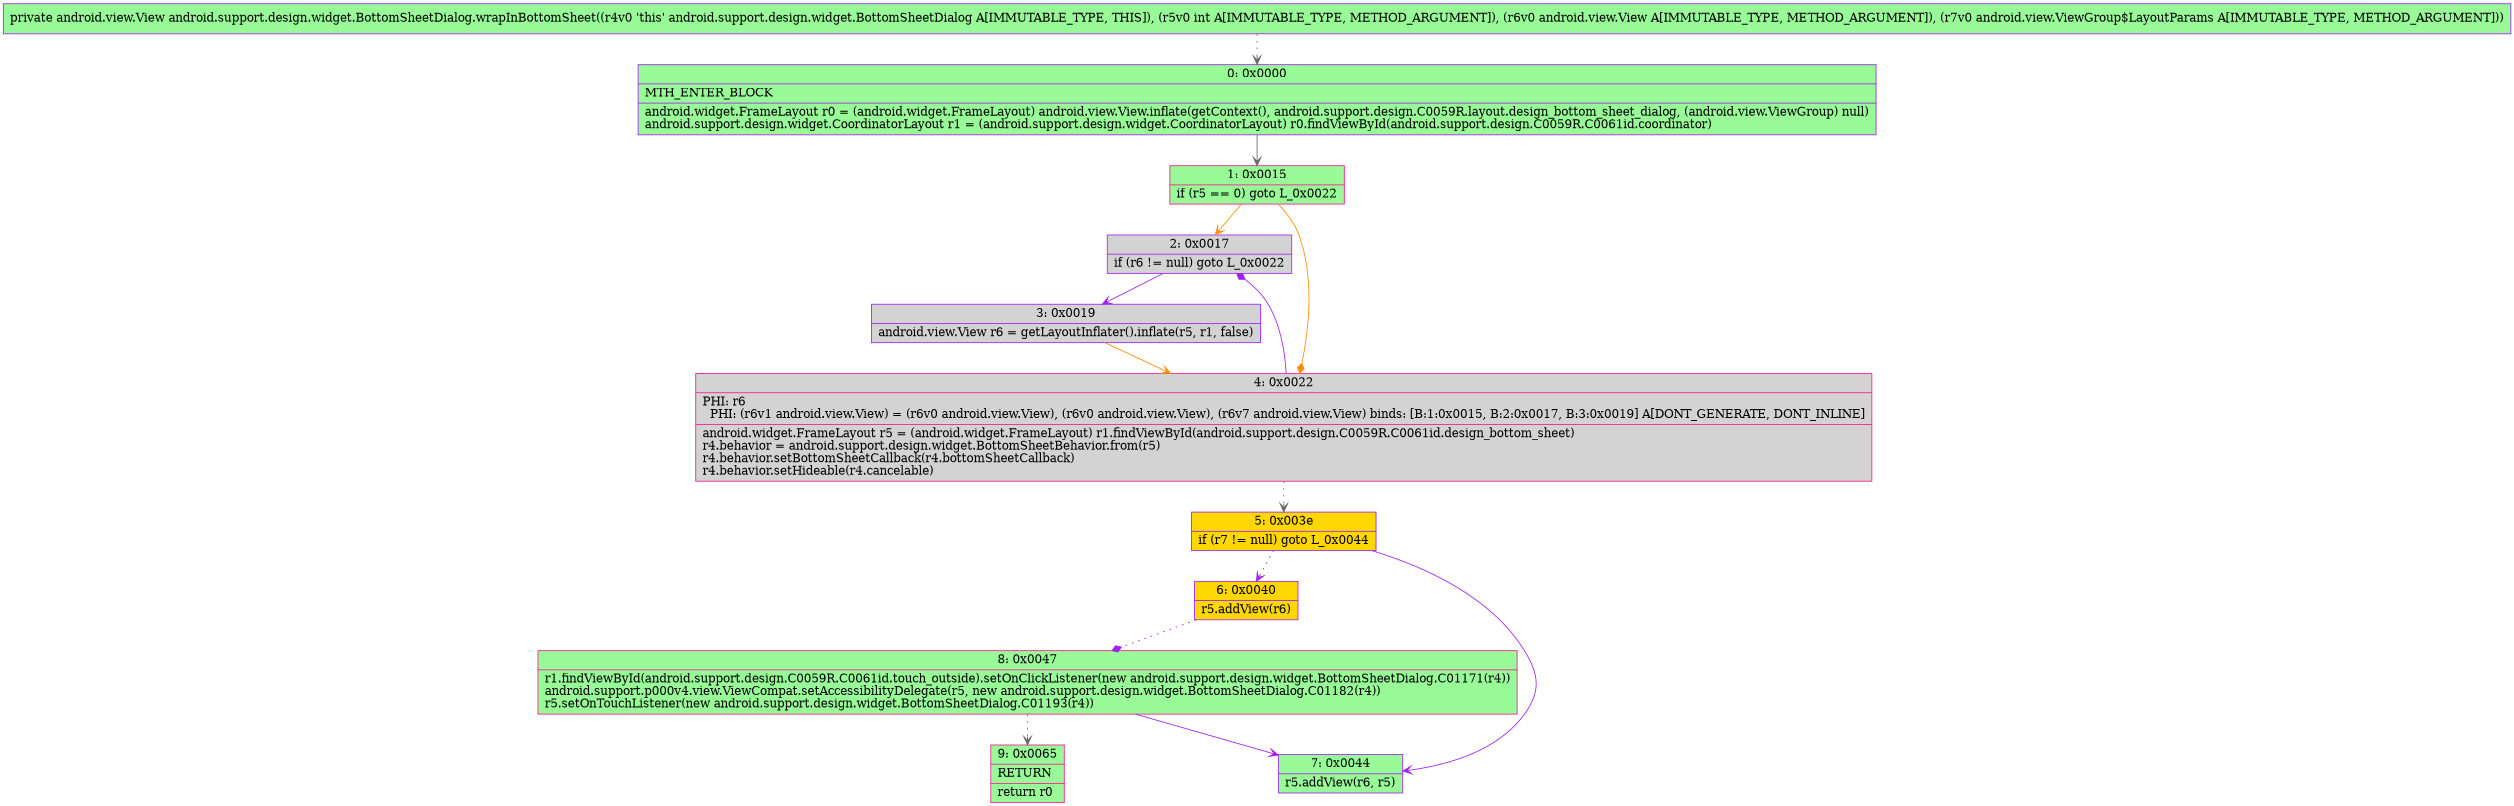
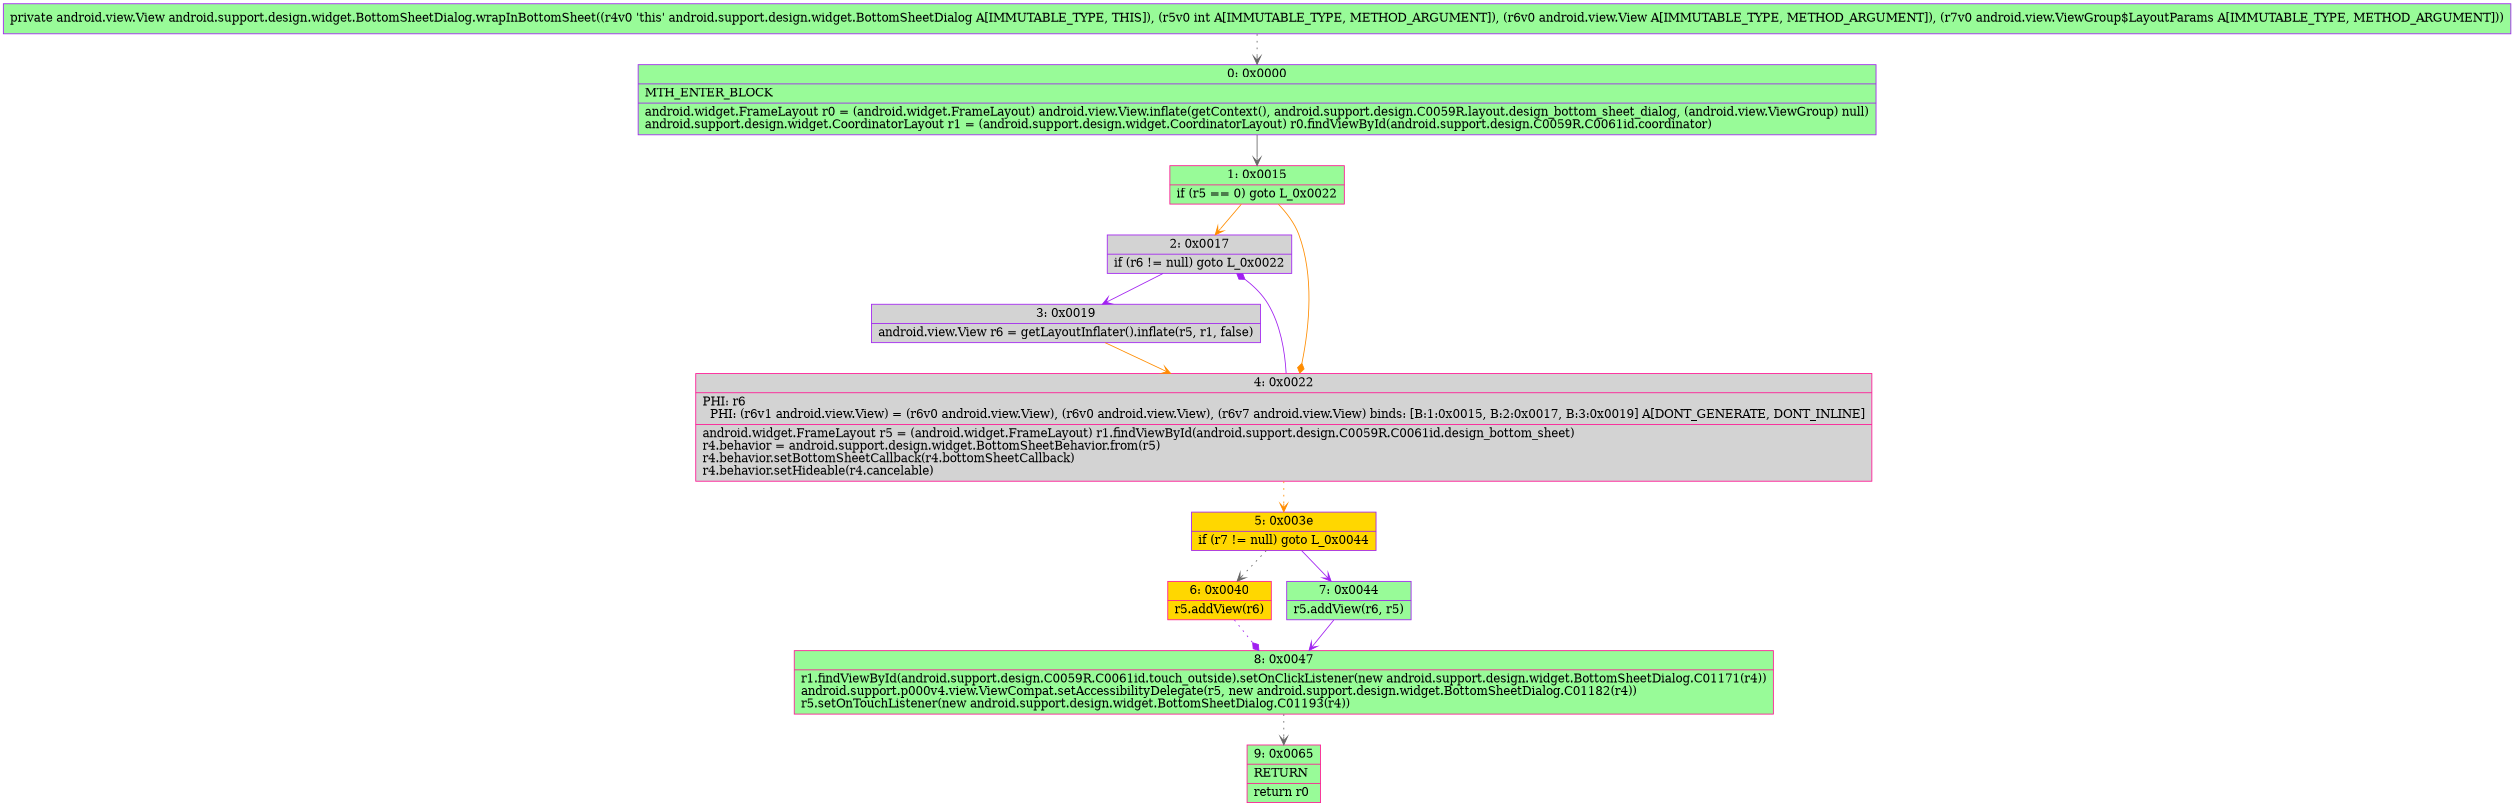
edge "4: 0x0022" -> "5: 0x003e": color gray40 -> darkorange
edge "5: 0x003e" -> "6: 0x0040": color purple -> gray40
node "6: 0x0040": color purple -> deeppink
edge "8: 0x0047" -> "7: 0x0044": reversed
